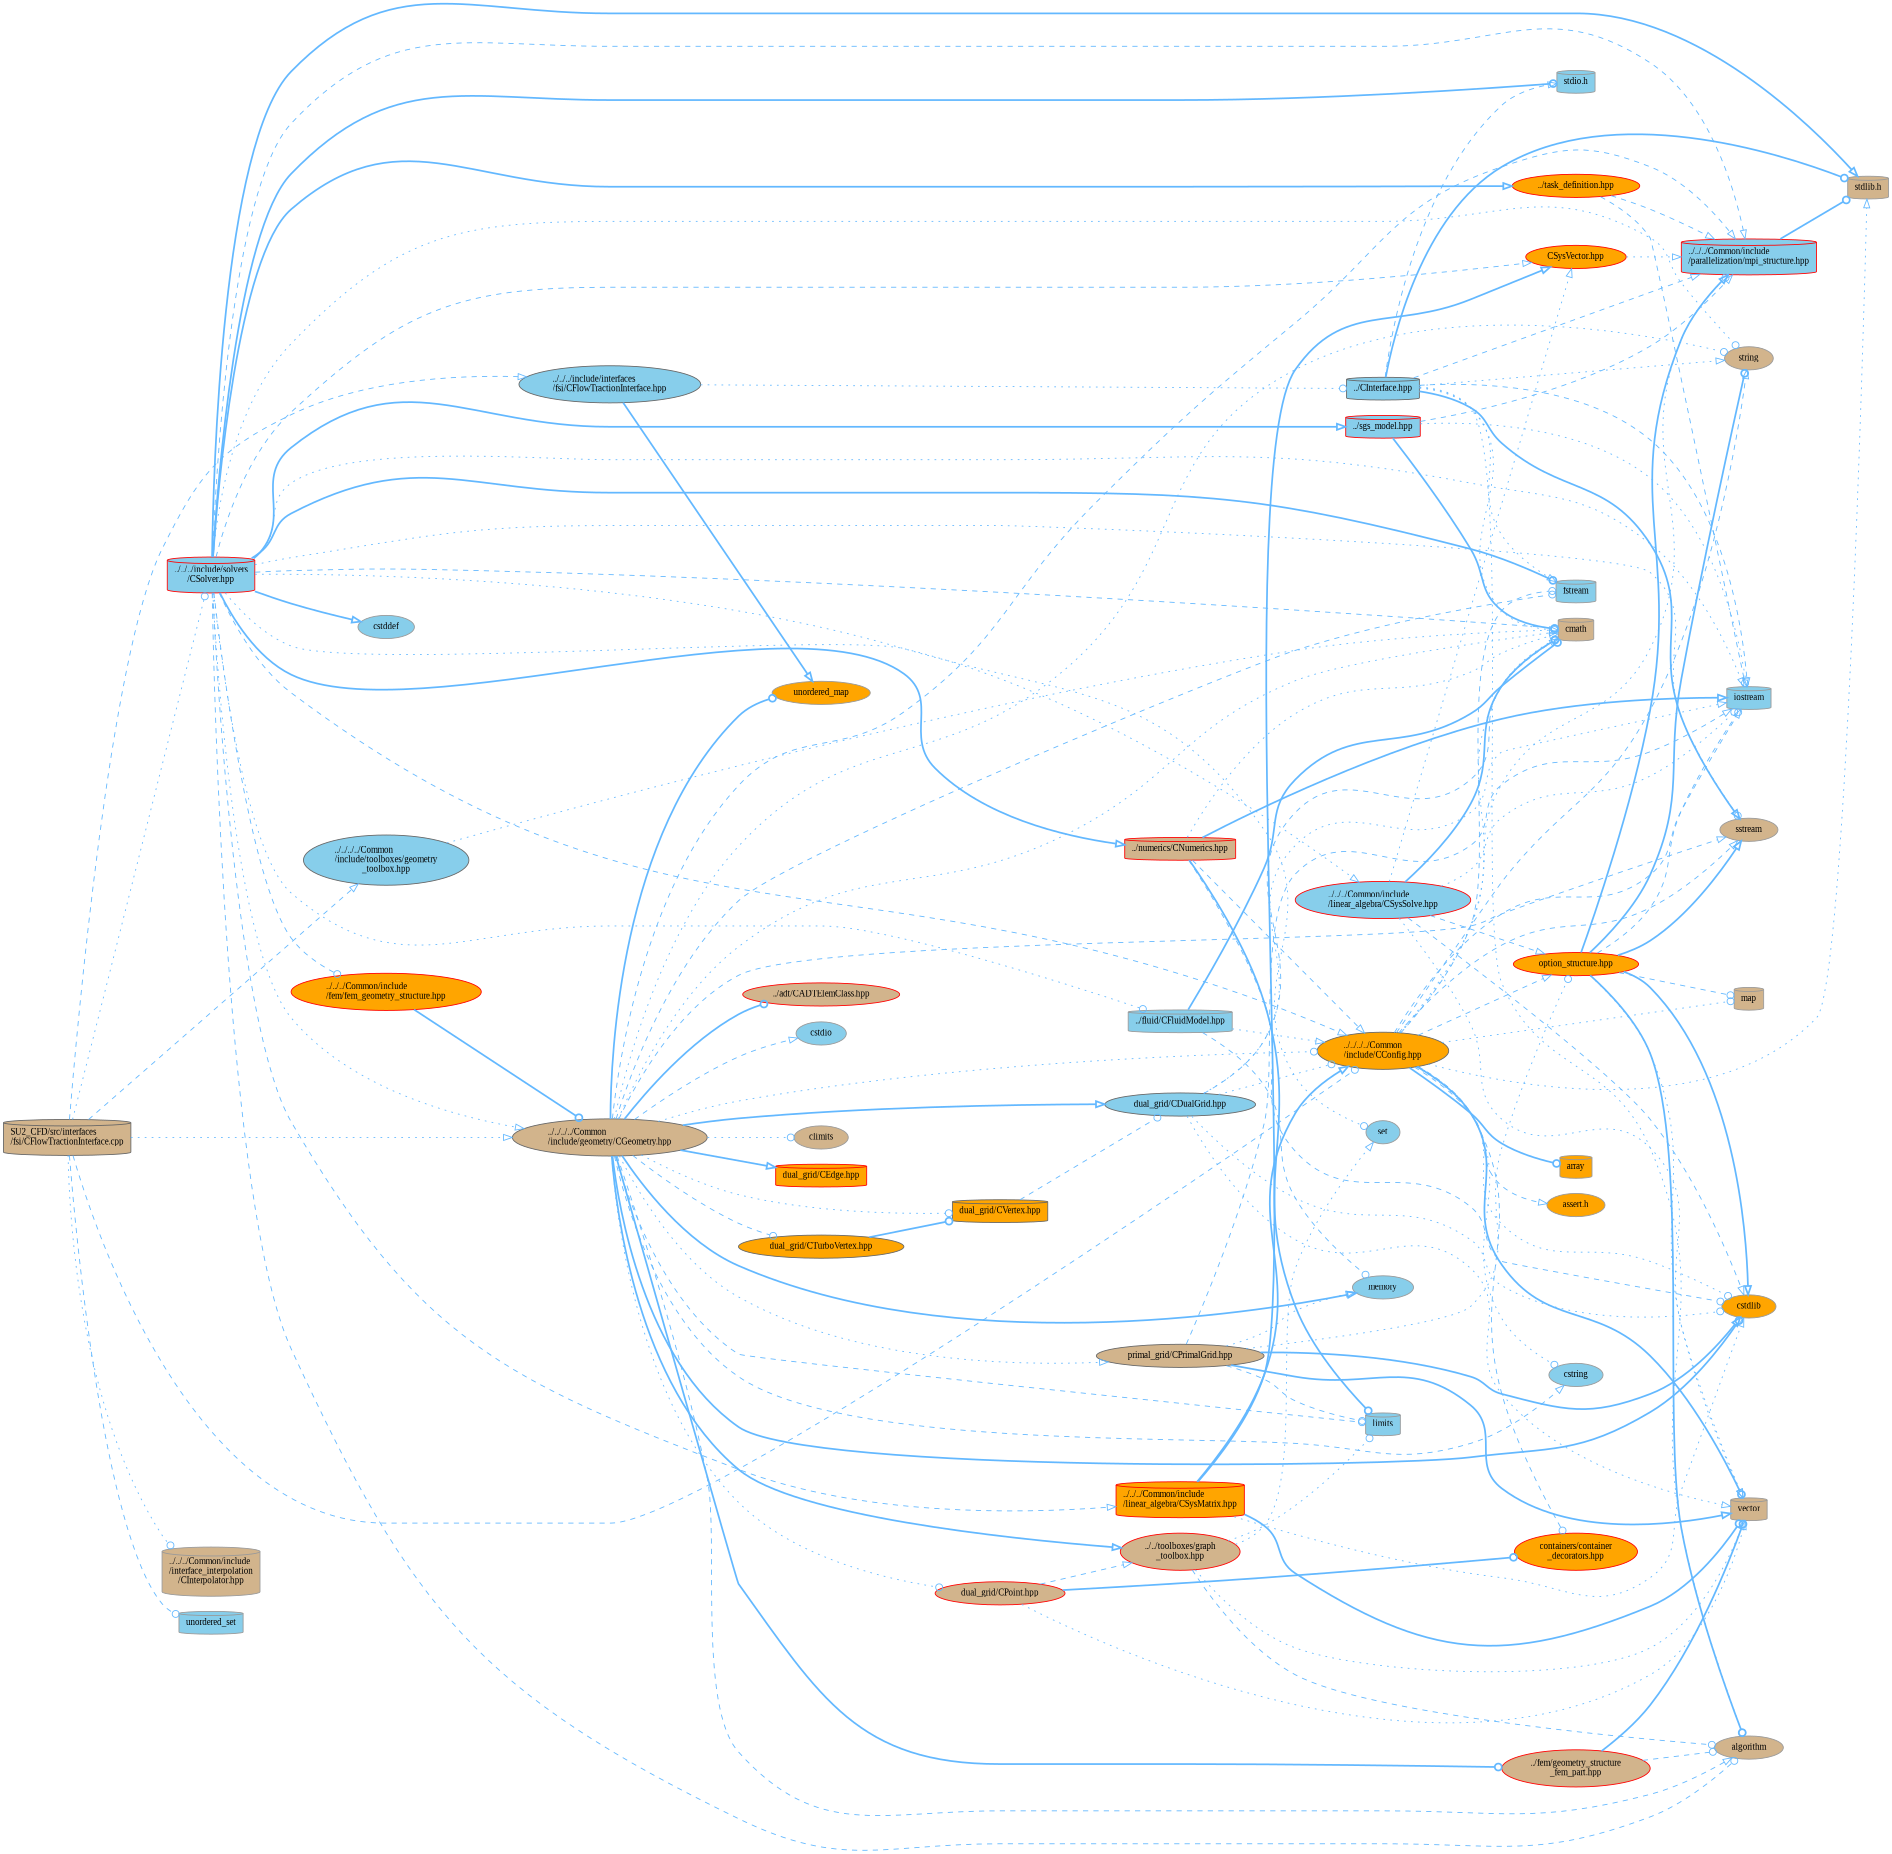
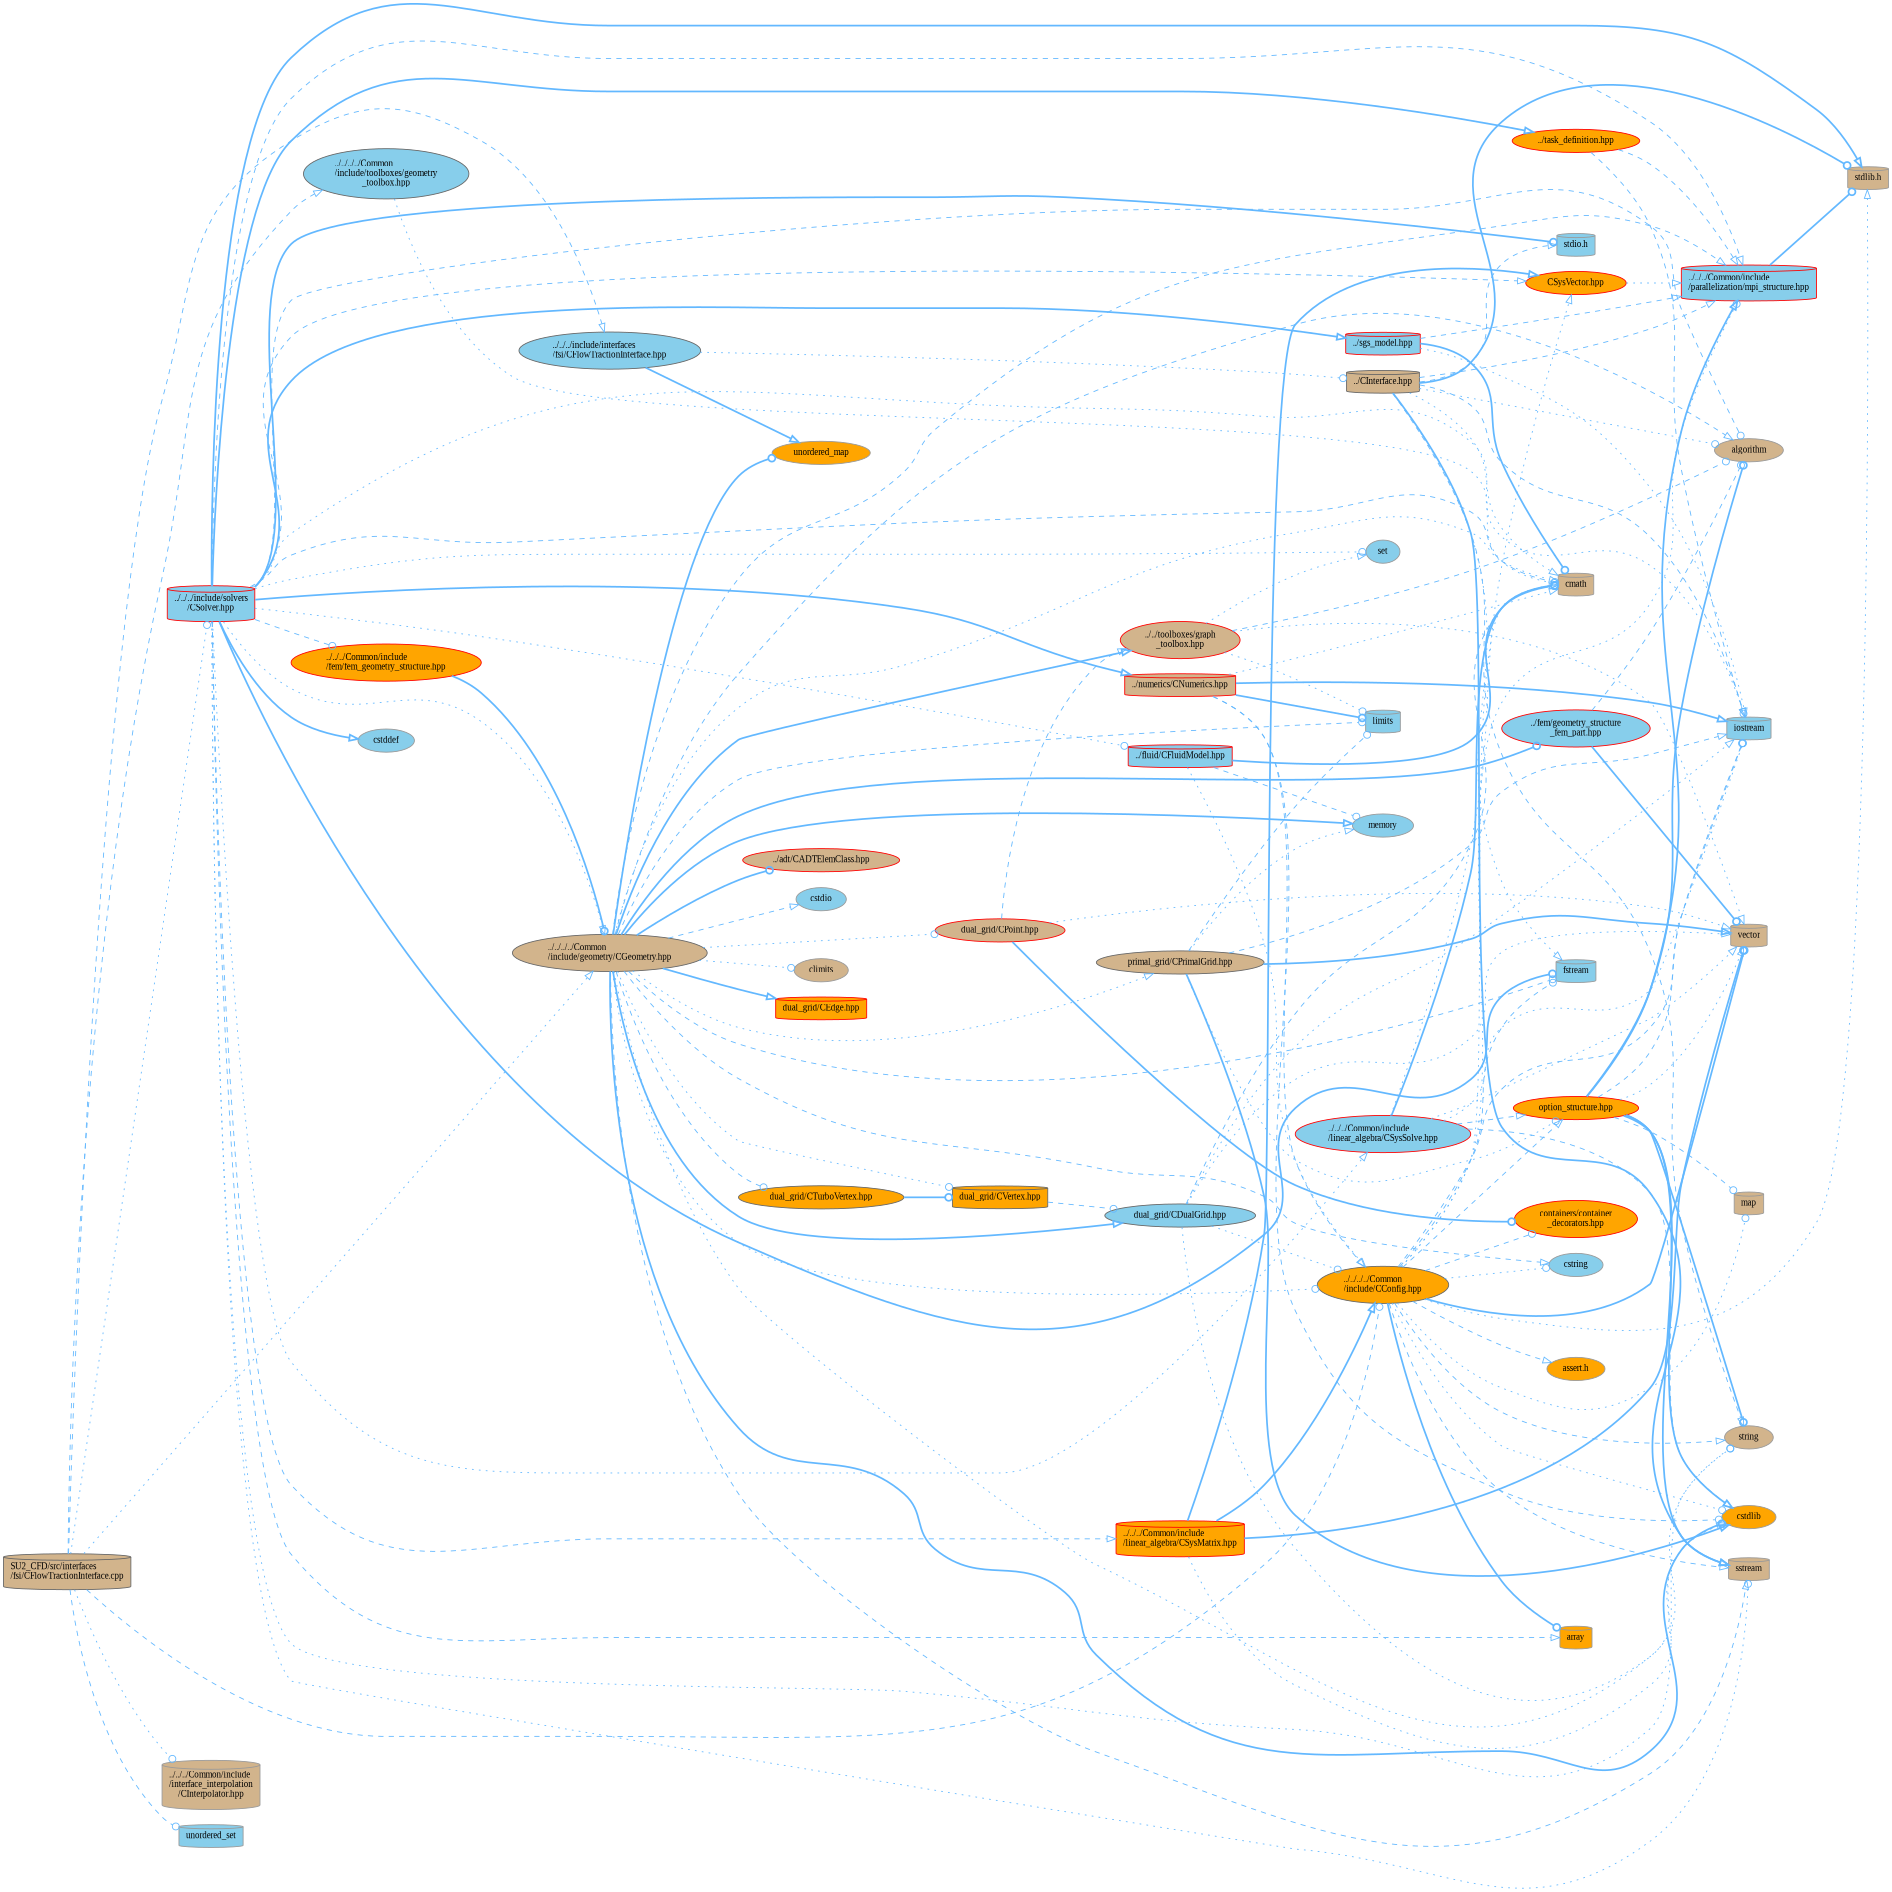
edge "../CInterface.hpp" -> "string": style dotted -> dashed
node "../CInterface.hpp": fillcolor skyblue -> tan
node "sstream": shape ellipse -> cylinder
edge "../../../include/solvers /CSolver.hpp" -> "../../../../Common /include/CConfig.hpp": now "../../../include/solvers /CSolver.hpp" -> "array"
edge "../../../../Common /include/CConfig.hpp" -> "iostream": arrowhead onormal -> odot
node "../fluid/CFluidModel.hpp": color grey60 -> red
node "../fem/geometry_structure _fem_part.hpp": fillcolor tan -> skyblue
